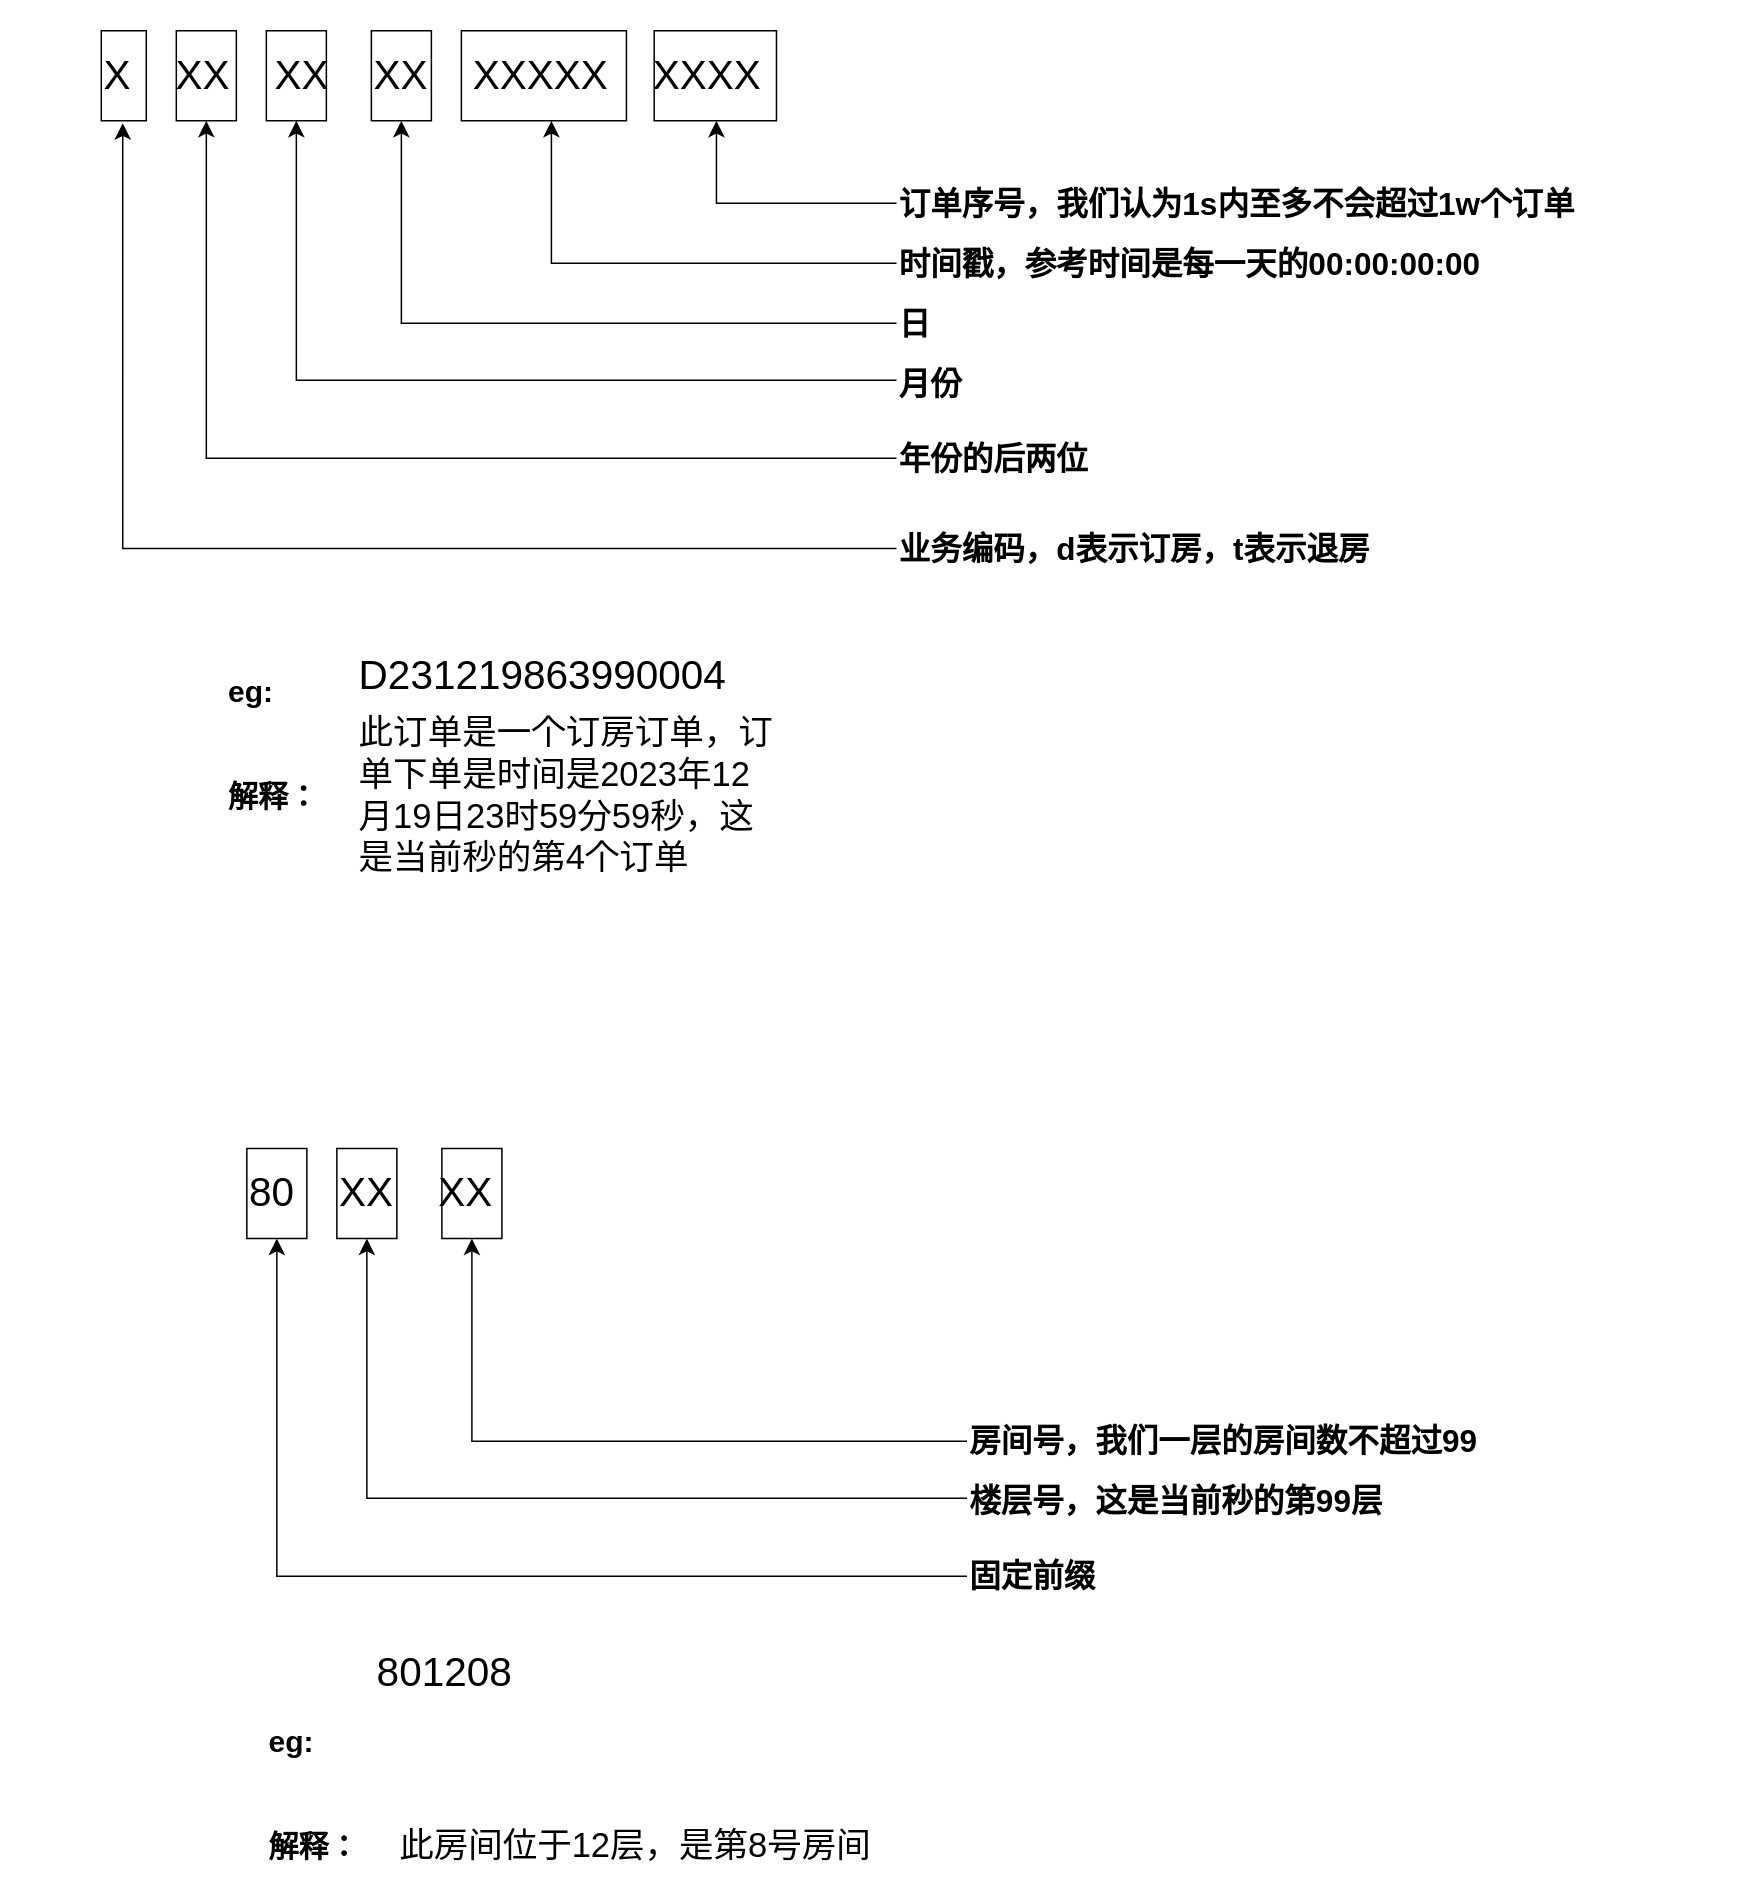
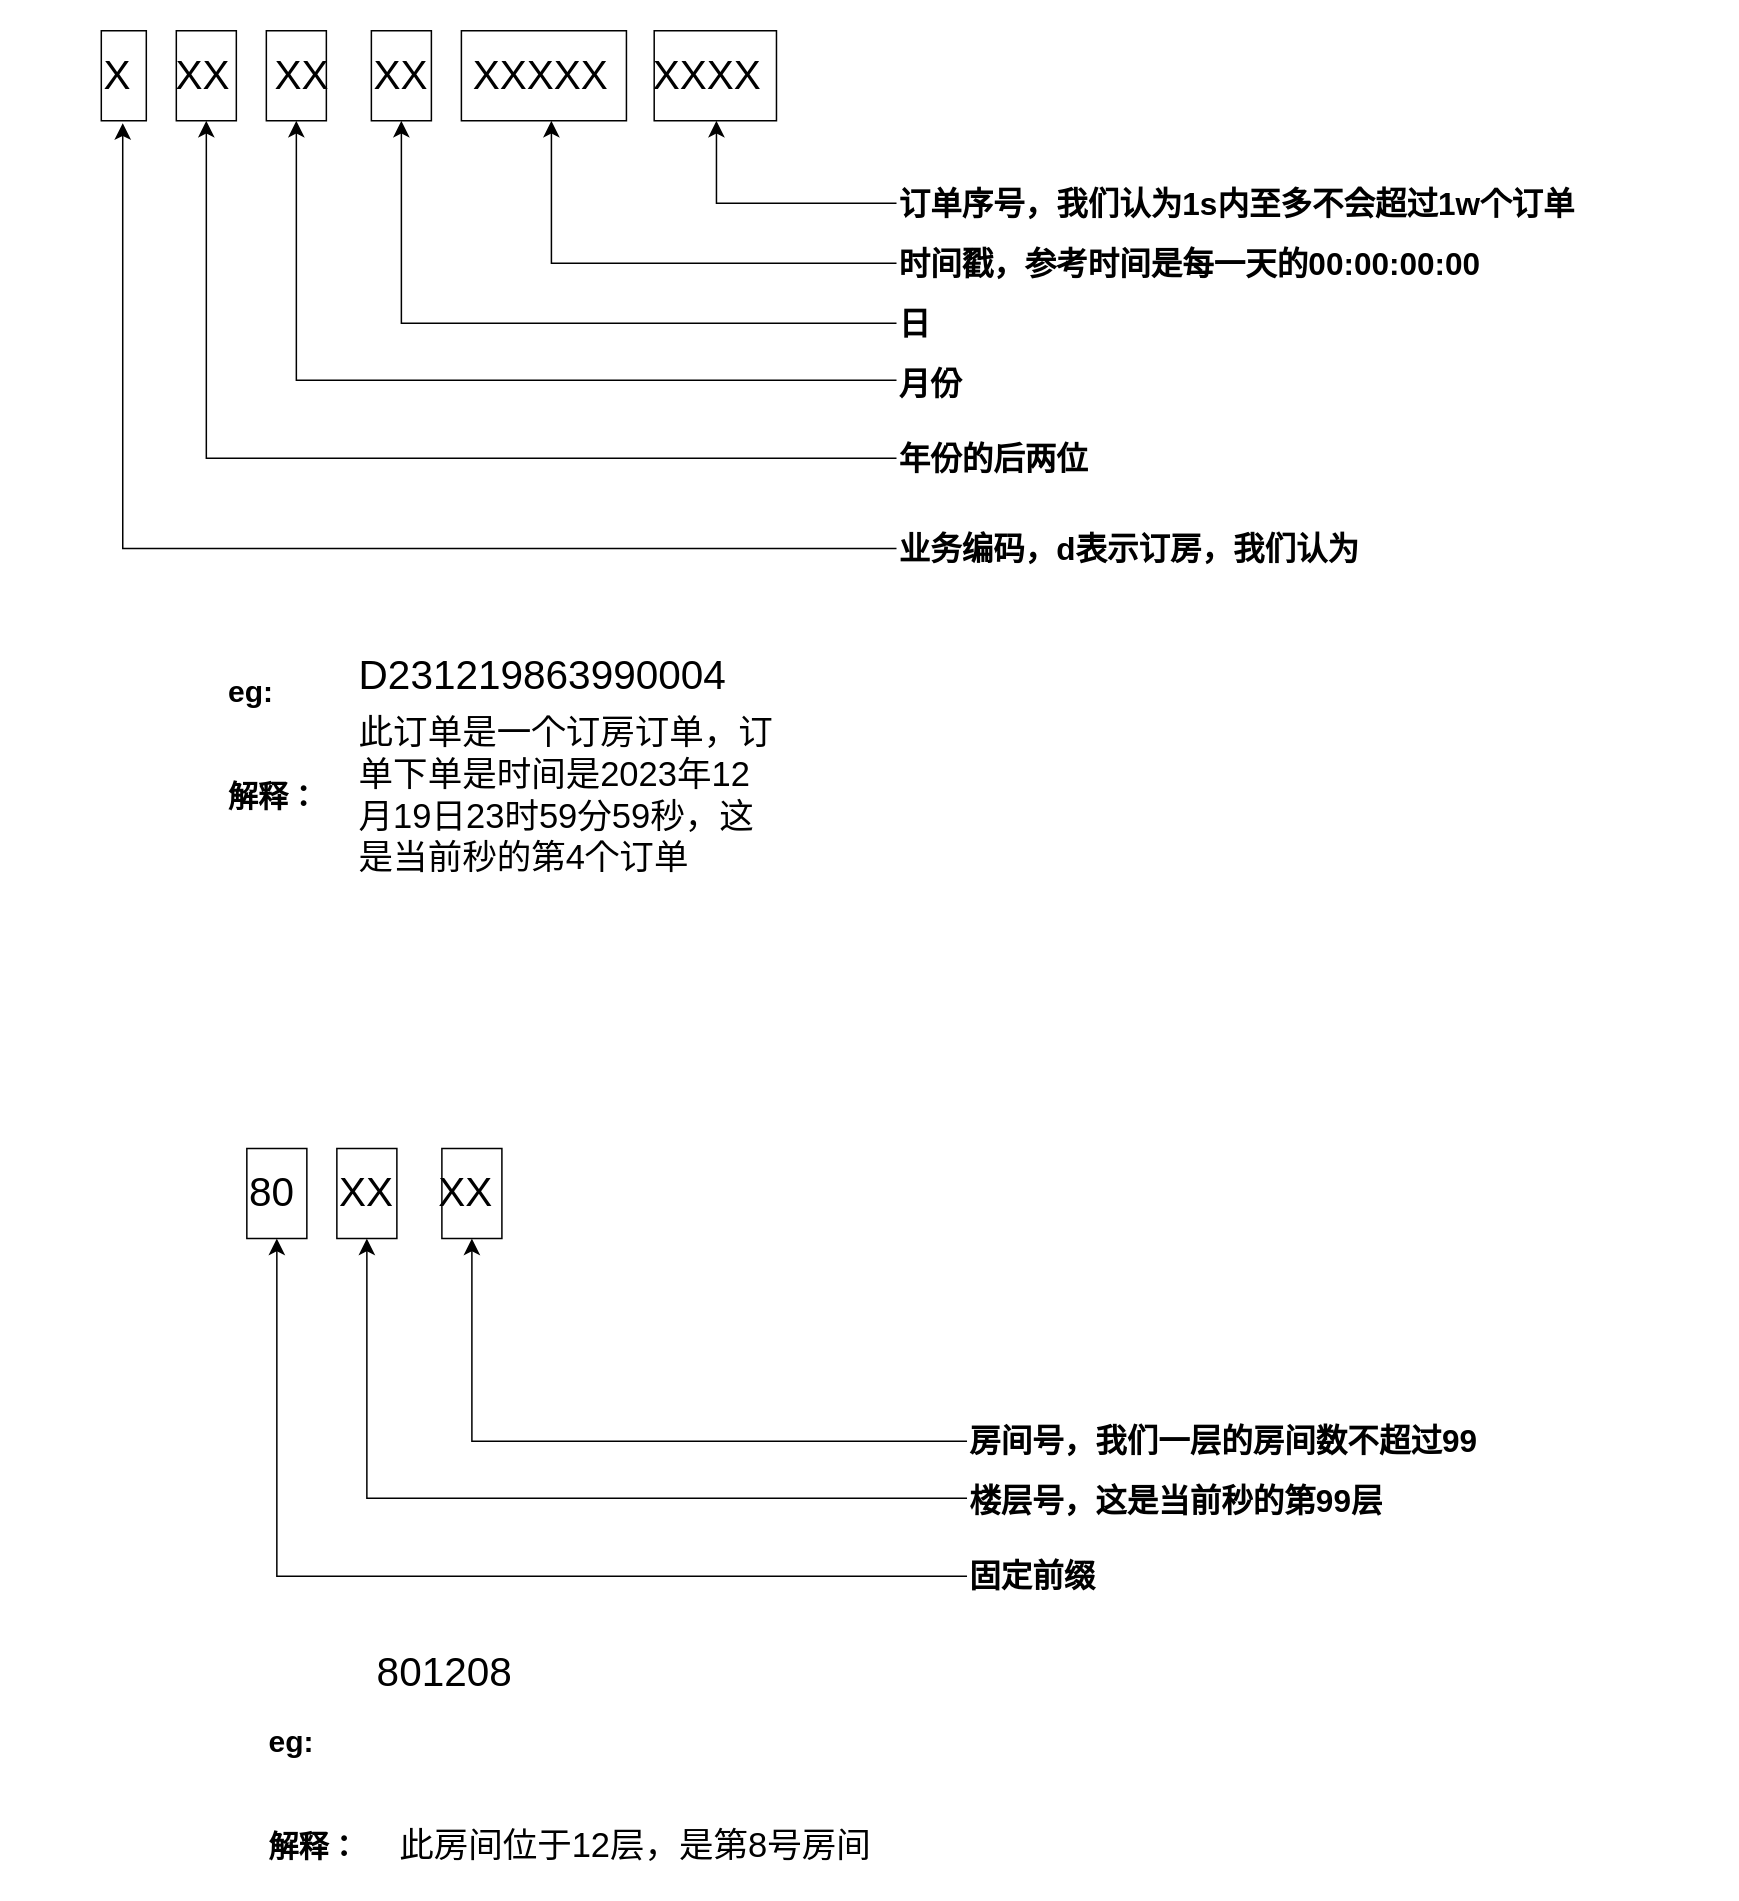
node "业务编码，d表示订房，t表示退房": label "业务编码，d表示订房，t表示退房" -> "业务编码，d表示订房，我们认为"
